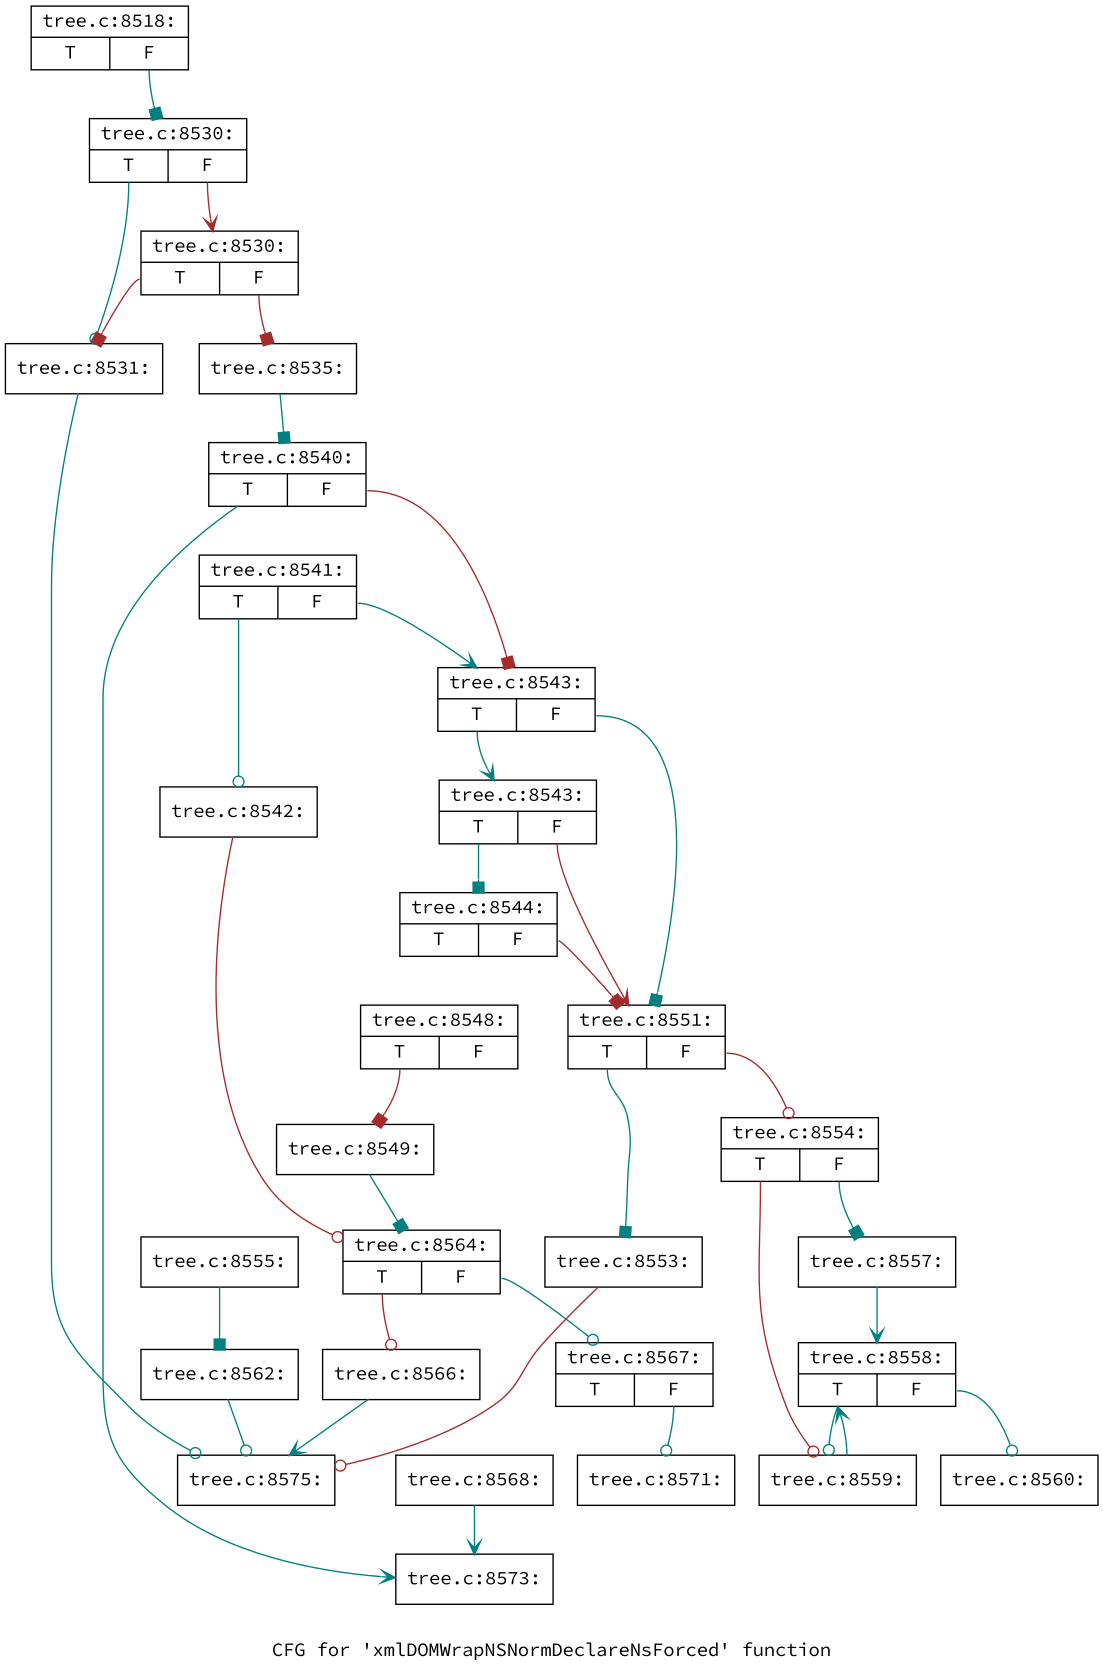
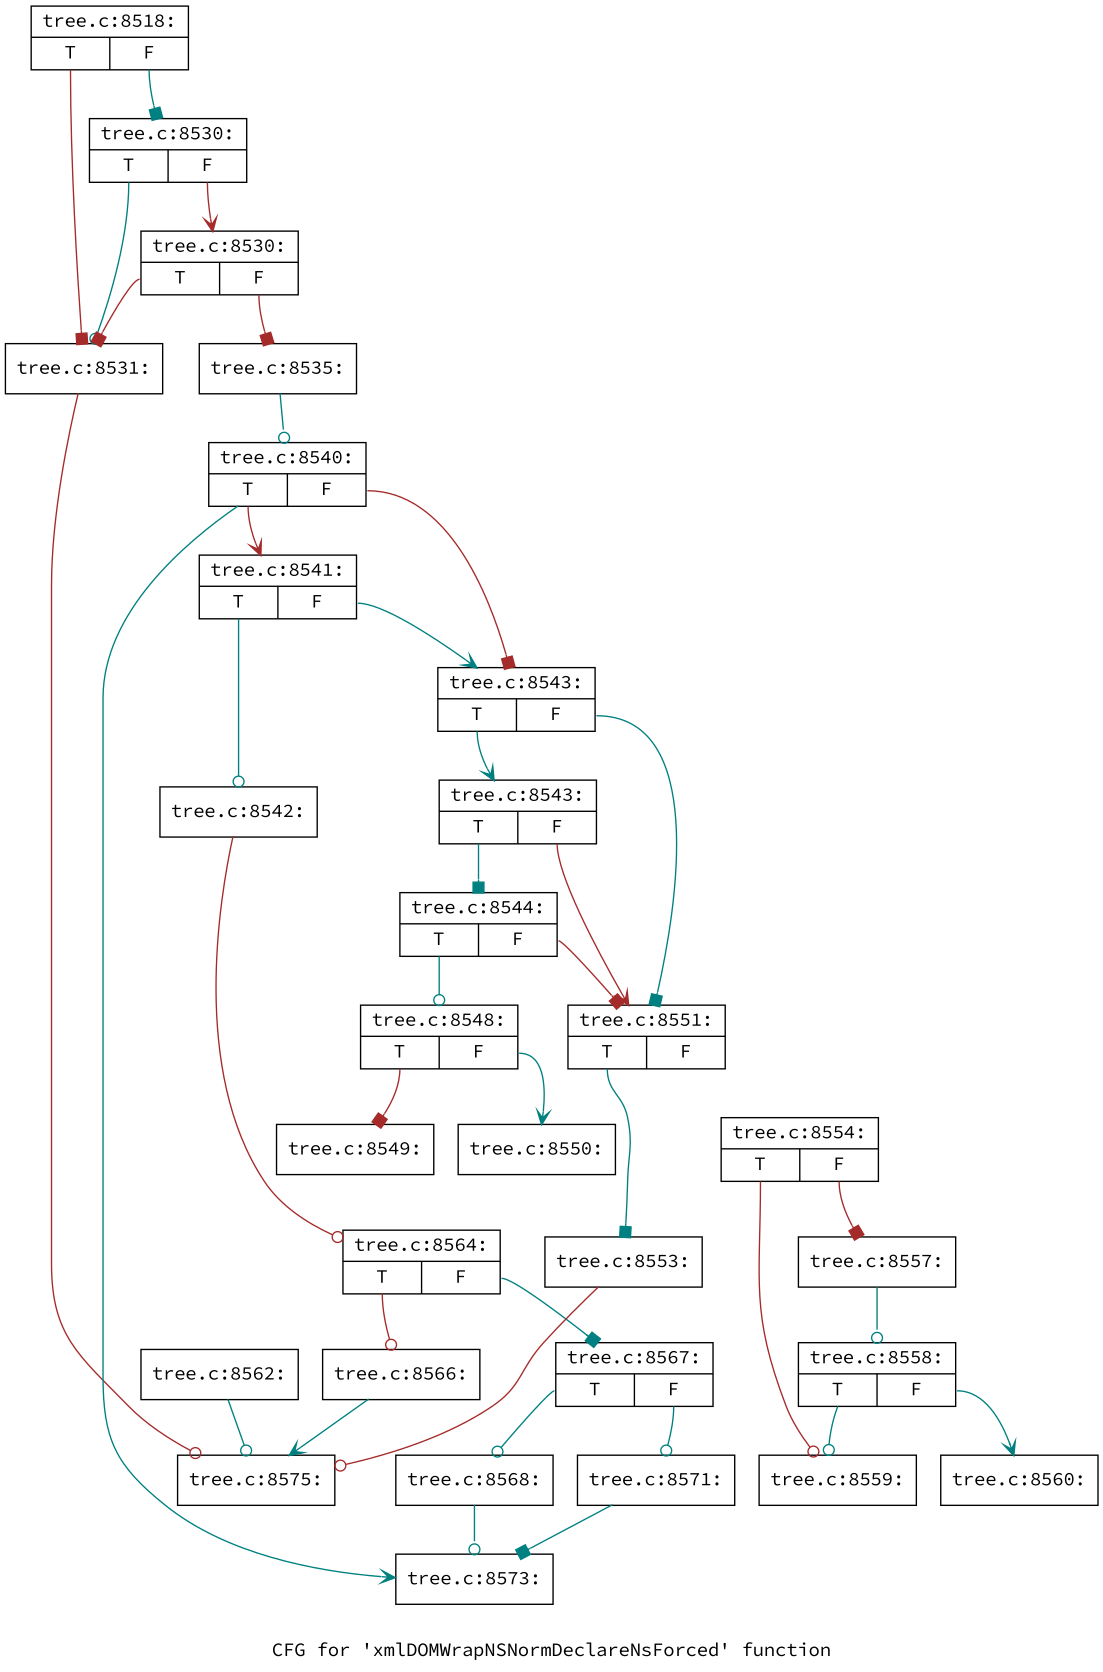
edge "tree.c:8518:" -> "tree.c:8531:": added
edge "tree.c:8535:" -> "tree.c:8540:": arrowhead box -> odot
edge "tree.c:8540:" -> "tree.c:8541:": added
edge "tree.c:8531:" -> "tree.c:8575:": color teal -> brown
edge "tree.c:8544:" -> "tree.c:8548:": added
edge "tree.c:8551:" -> "tree.c:8554:": removed
node "tree.c:8550:": added
edge "tree.c:8549:" -> "tree.c:8564:": removed
edge "tree.c:8554:" -> "tree.c:8557:": color teal -> brown
node "tree.c:8555:": removed
edge "tree.c:8564:" -> "tree.c:8567:": arrowhead odot -> box
edge "tree.c:8557:" -> "tree.c:8558:": arrowhead vee -> odot
edge "tree.c:8558:" -> "tree.c:8560:": arrowhead odot -> vee
edge "tree.c:8567:" -> "tree.c:8568:": added
edge "tree.c:8559:" -> "tree.c:8558:": removed
edge "tree.c:8568:" -> "tree.c:8573:": arrowhead vee -> odot
edge "tree.c:8571:" -> "tree.c:8573:": added
